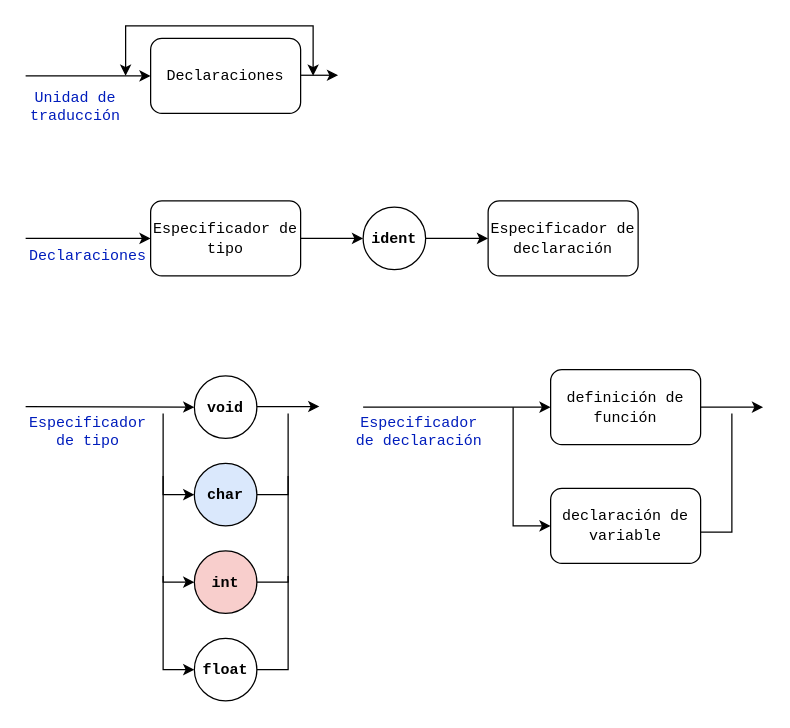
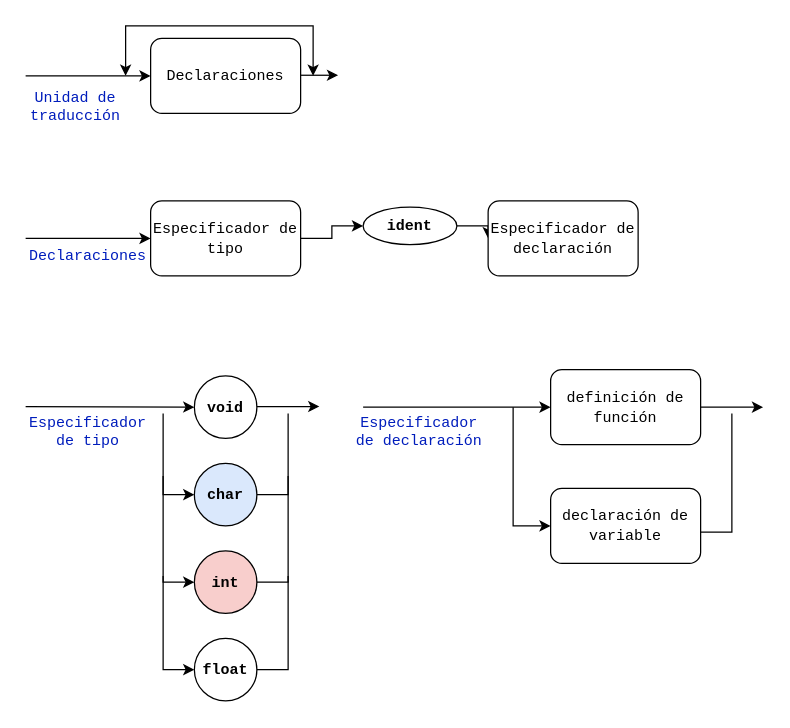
node "ident": size 63x63 -> 94x38
